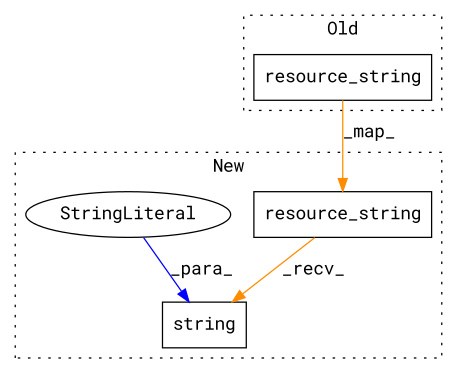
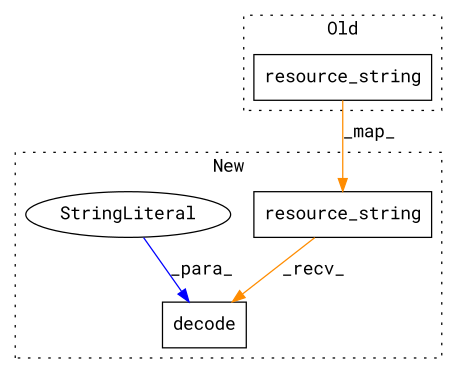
node "string": label "string" -> "decode"
